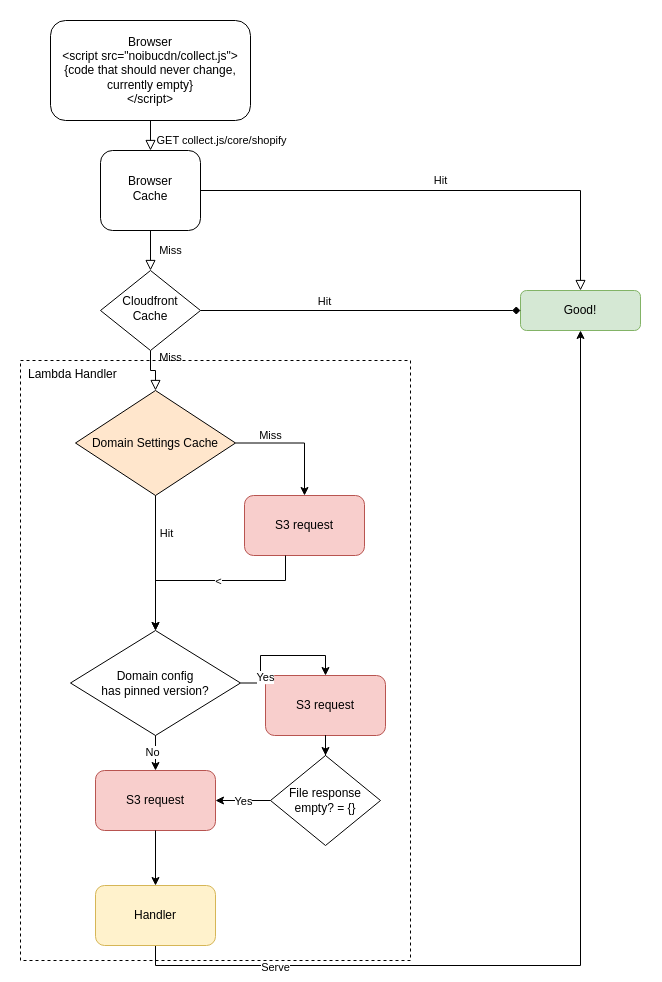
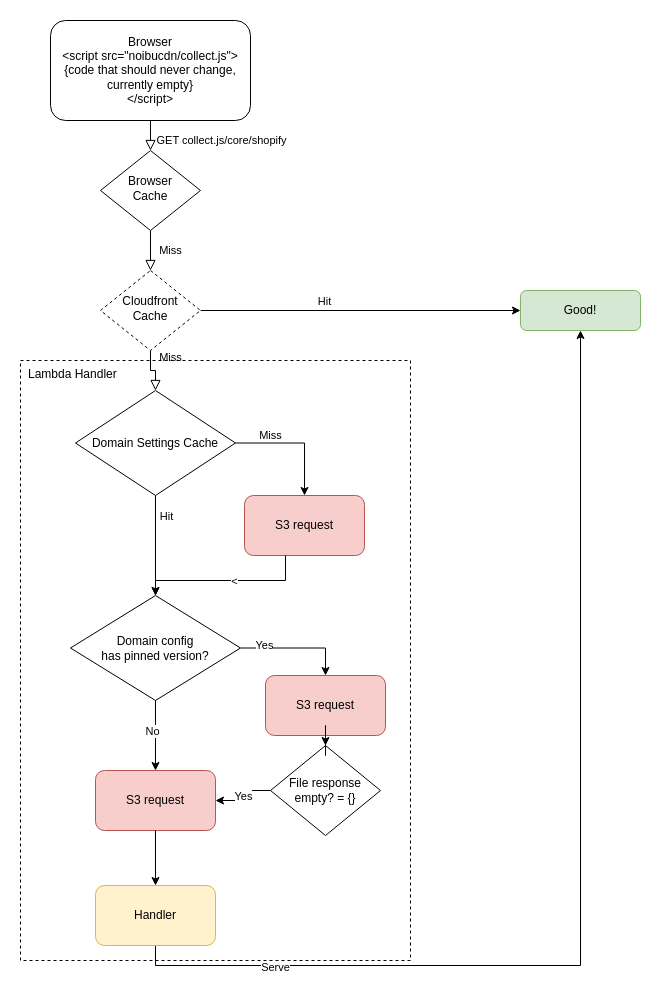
node "Browser Cache": shape rounded rectangle -> diamond
edge "Browser Cache" -> "Good!": removed, label "Hit"
node "Cloudfront Cache": style solid -> dashed
edge "Cloudfront Cache" -> "Good!": arrowhead diamond -> classic
node "Domain Settings Cache": fillcolor #ffe6cc -> #ffffff
node "Domain config has pinned version?": moved (156, 683) -> (156, 648)
node "File response empty? = {}": moved (326, 801) -> (326, 791)
